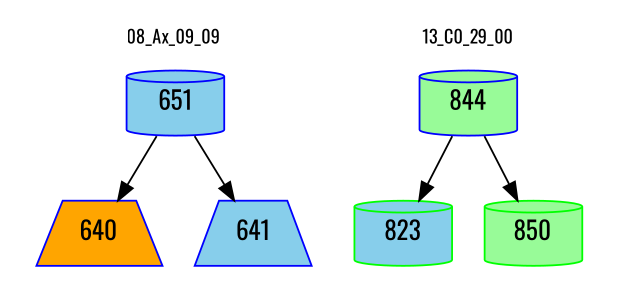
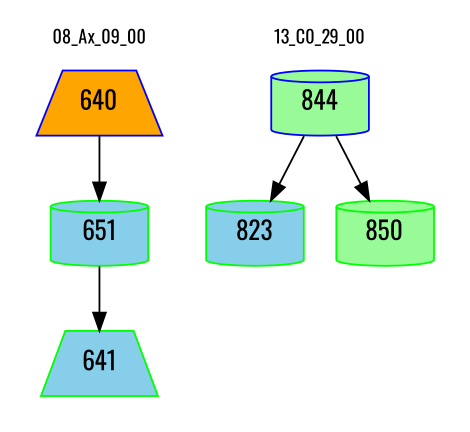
cluster "08_Ax_09_09": label "08_Ax_09_09" -> "08_Ax_09_00"
node "651": color blue -> green
edge "651" -> "640": reversed
node "641": color blue -> green
